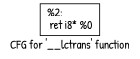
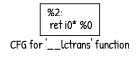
node "%2:": text "ret i8* %0" -> "ret i0* %0"
